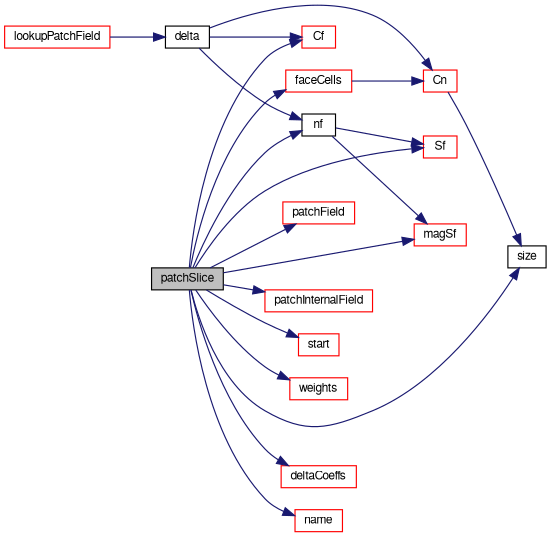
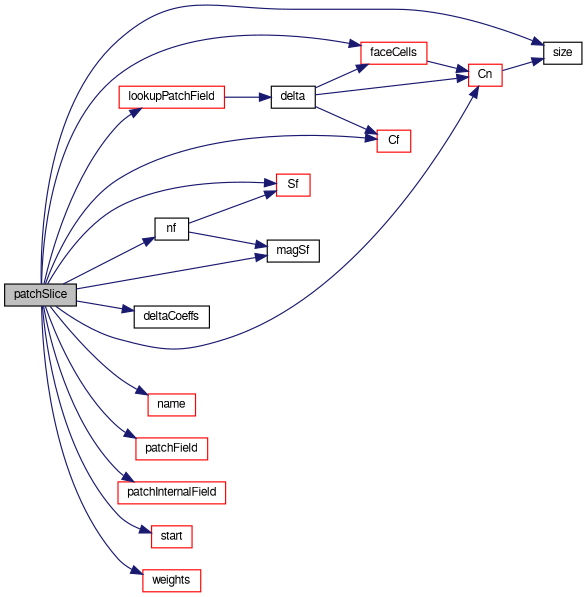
edge "delta" -> "nf": now "delta" -> "faceCells"
edge "patchSlice" -> "lookupPatchField": added
node "magSf": color red -> black
edge "patchSlice" -> "Cn": added
node "deltaCoeffs": color red -> black
